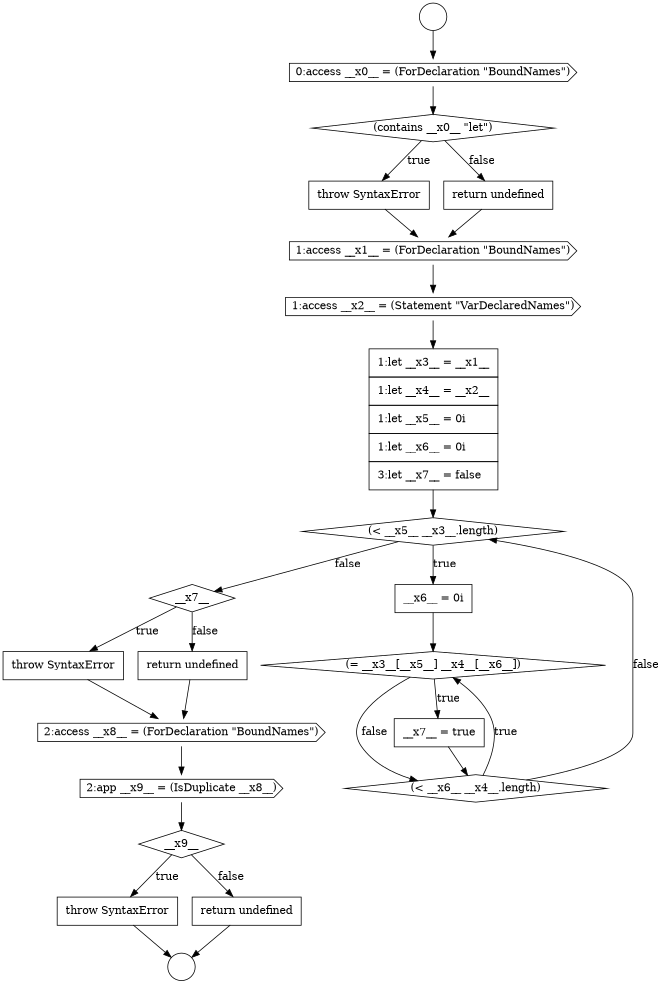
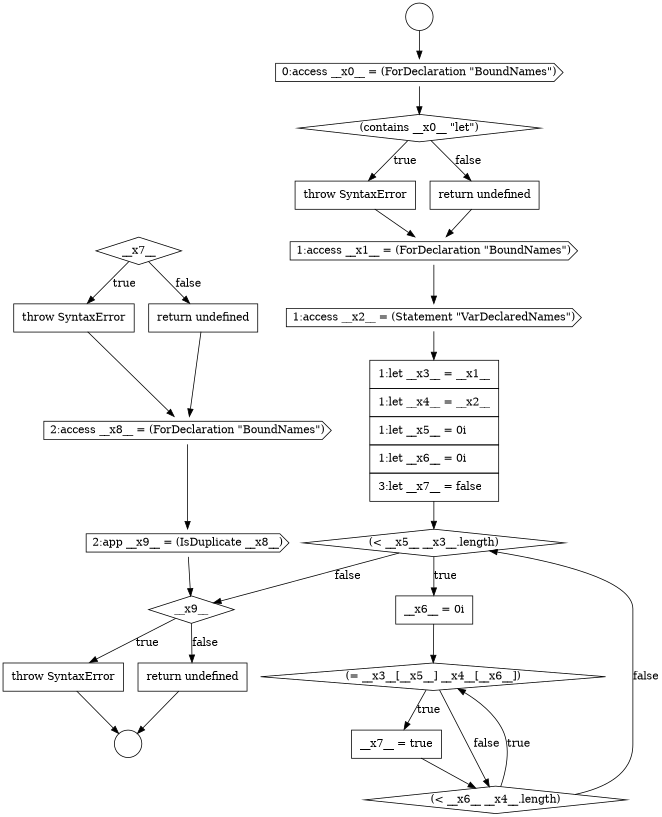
edge "(< __x5__ __x3__.length)" -> "__x7__": now "(< __x5__ __x3__.length)" -> "__x9__"
